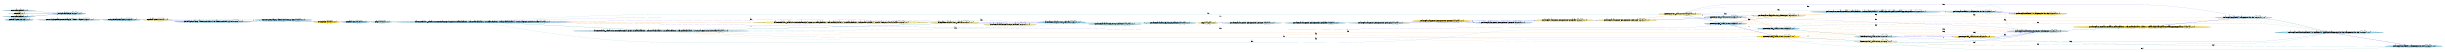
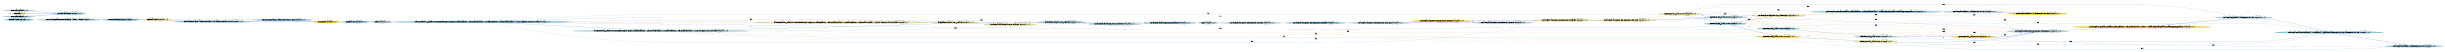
node "verifyAll()@@@18@@@['1', '1', '1']": fillcolor khaki -> lightblue
